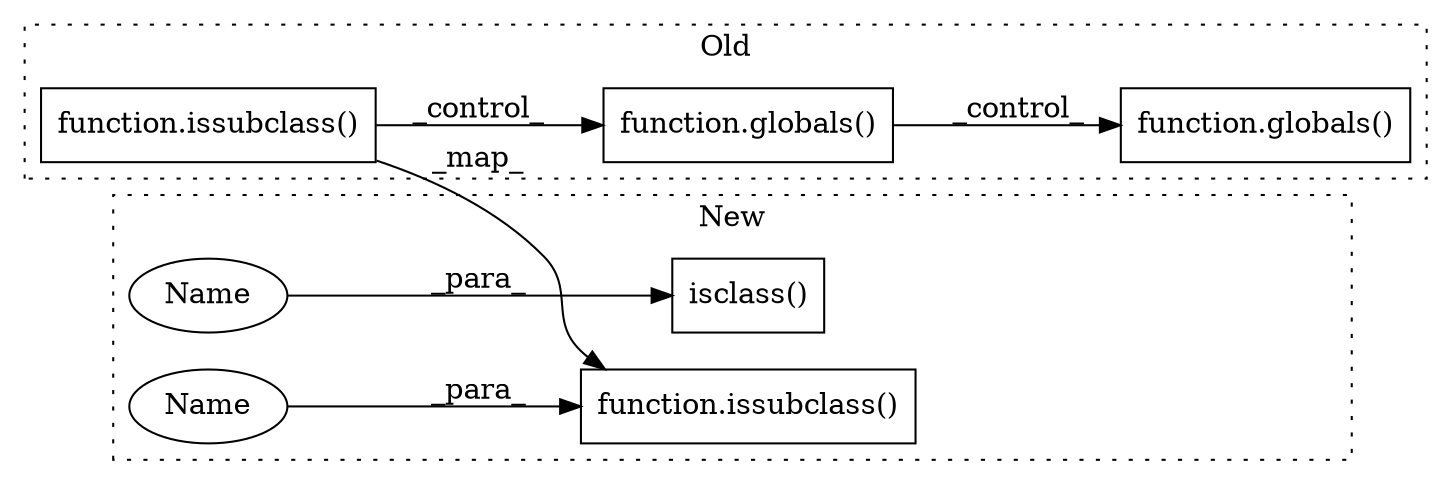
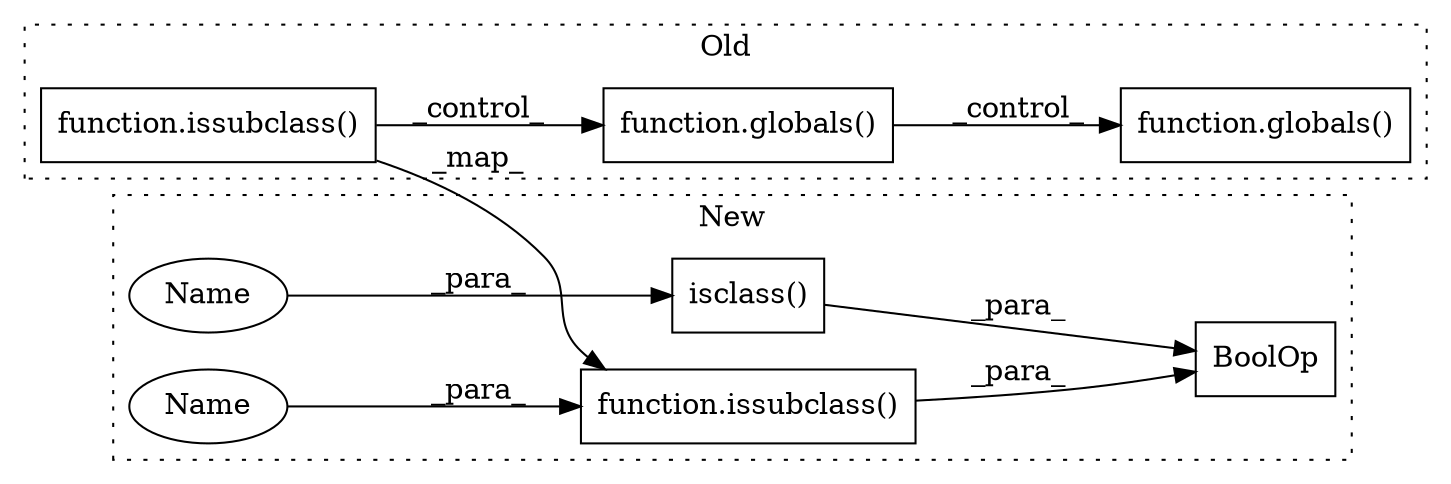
node "BoolOp": added
